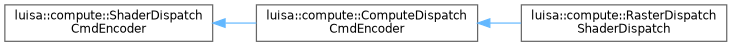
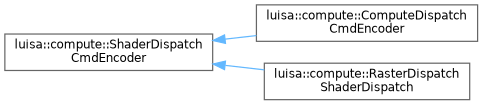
edge "luisa::compute::RasterDispatch ShaderDispatch" -> "luisa::compute::ComputeDispatch CmdEncoder": now "luisa::compute::RasterDispatch ShaderDispatch" -> "luisa::compute::ShaderDispatch CmdEncoder"
